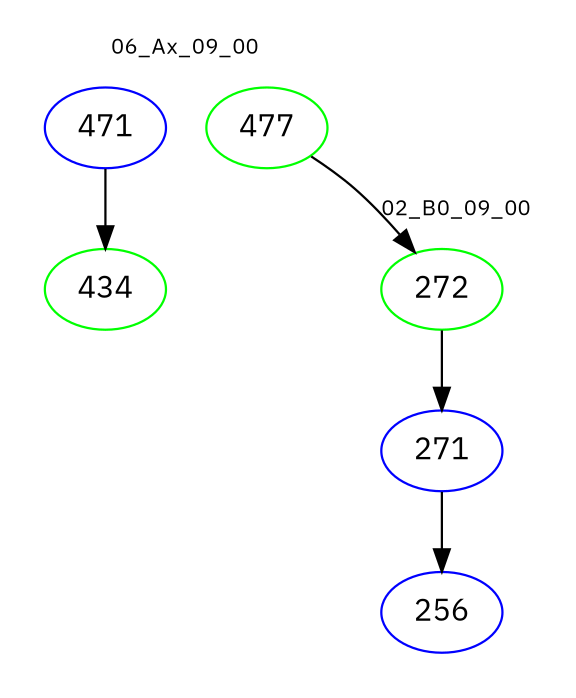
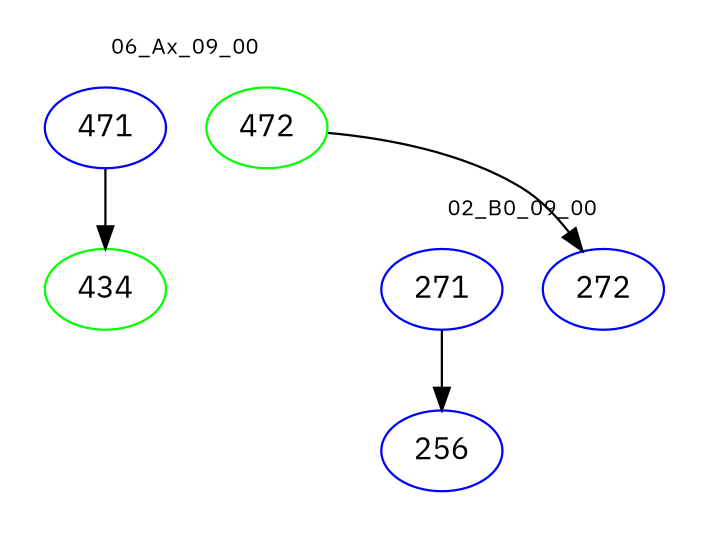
node "477": label "477" -> "472"
node "272": color green -> blue
edge "272" -> "271": removed
